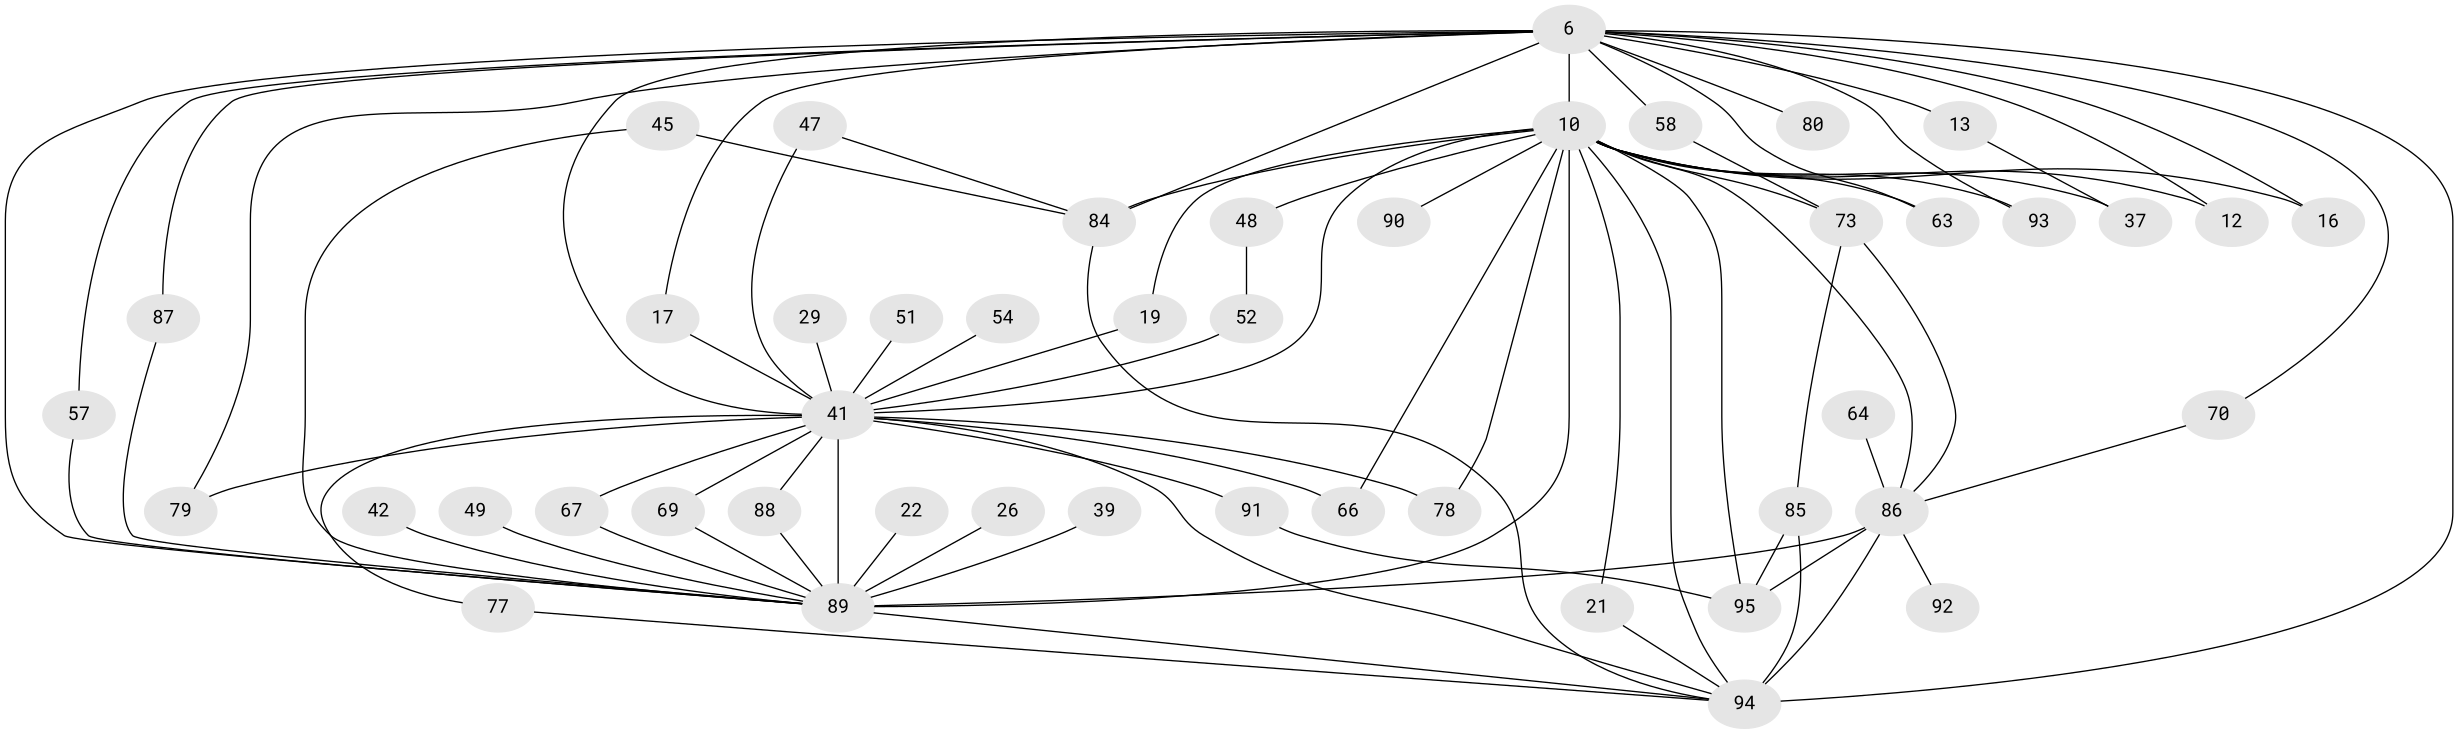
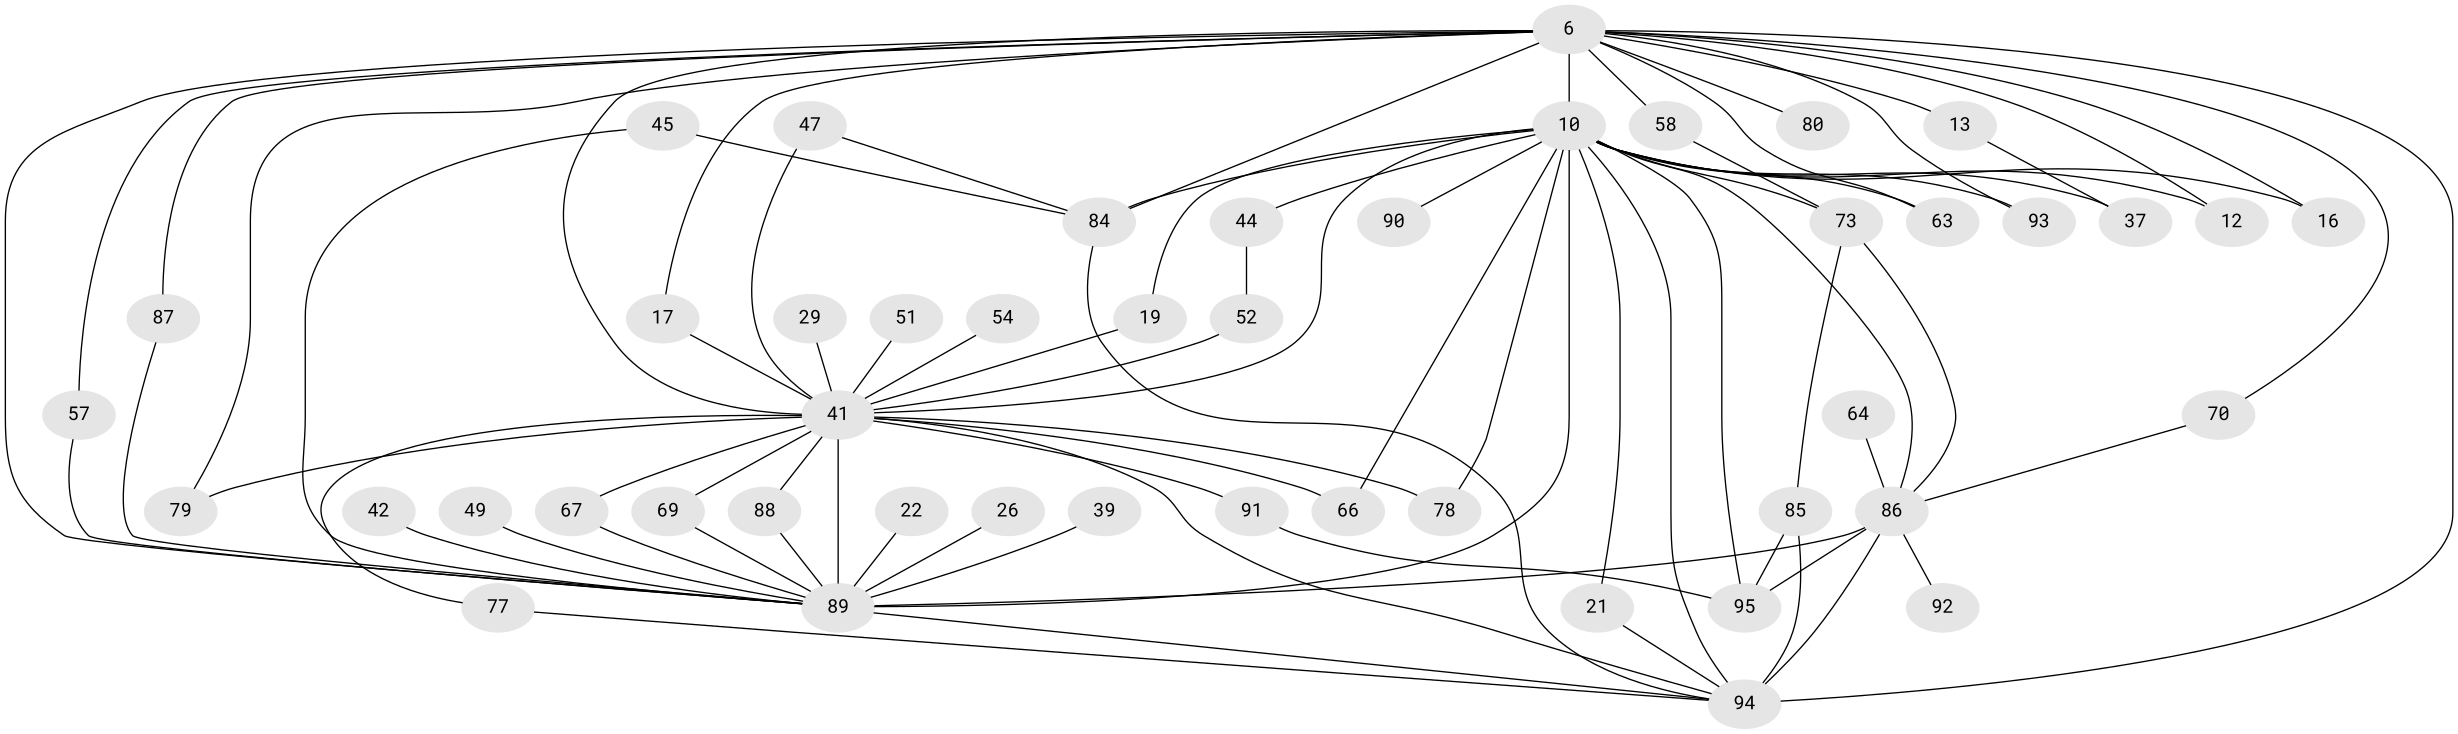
node "48": label "48" -> "44"
